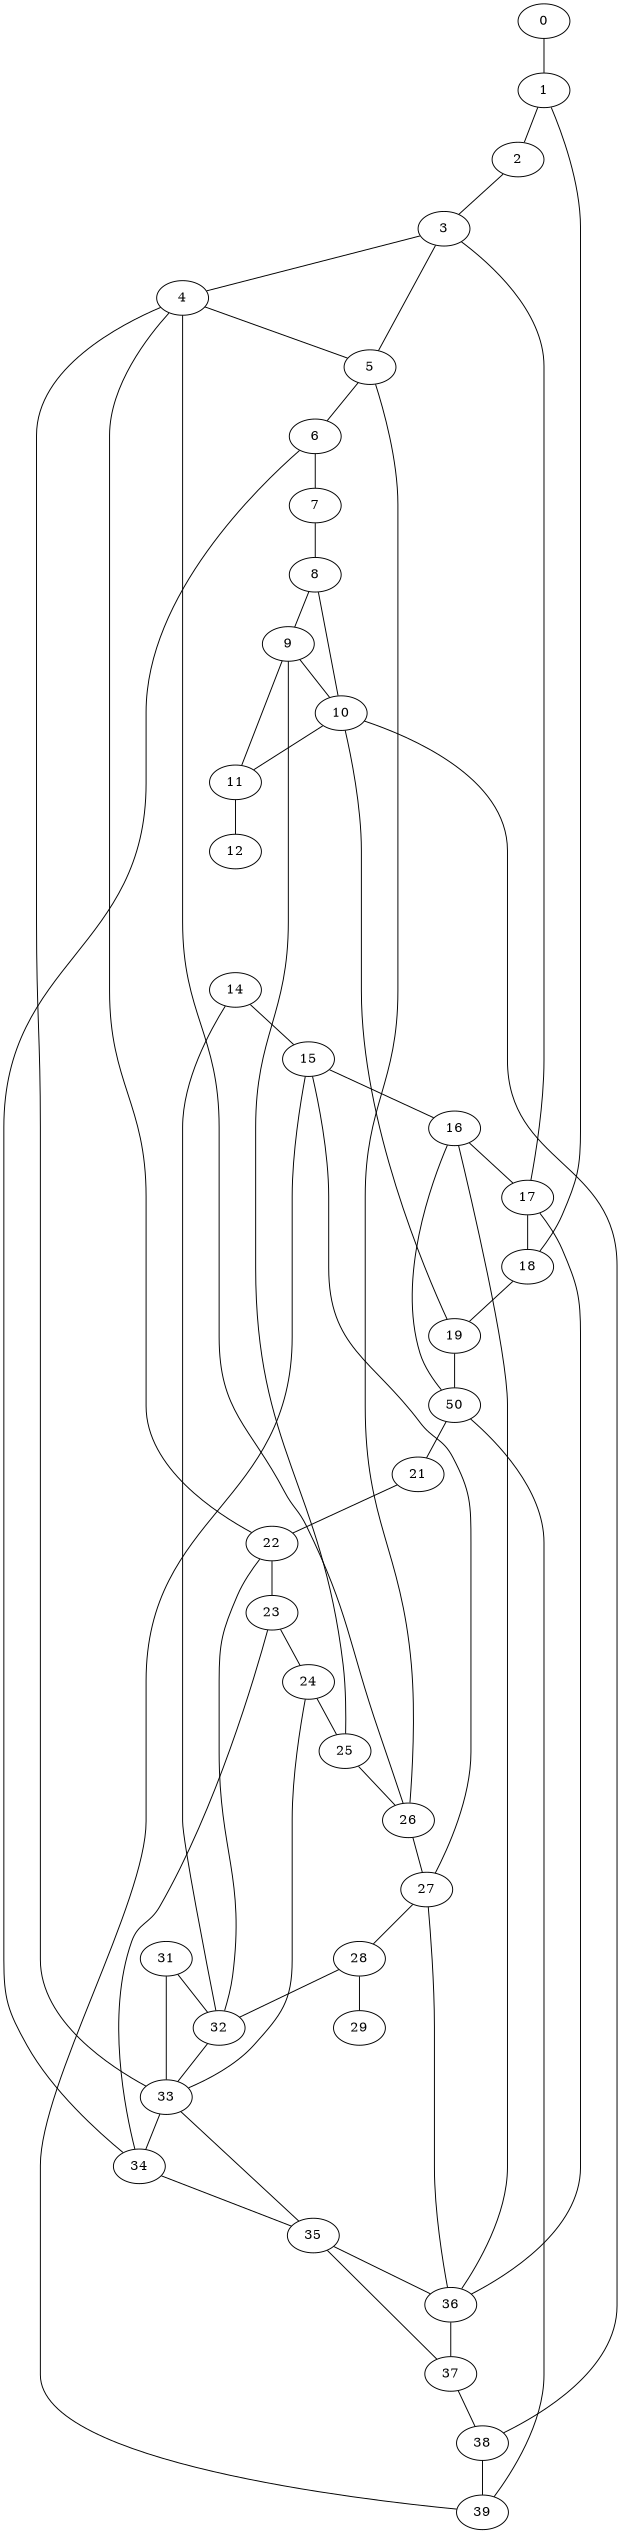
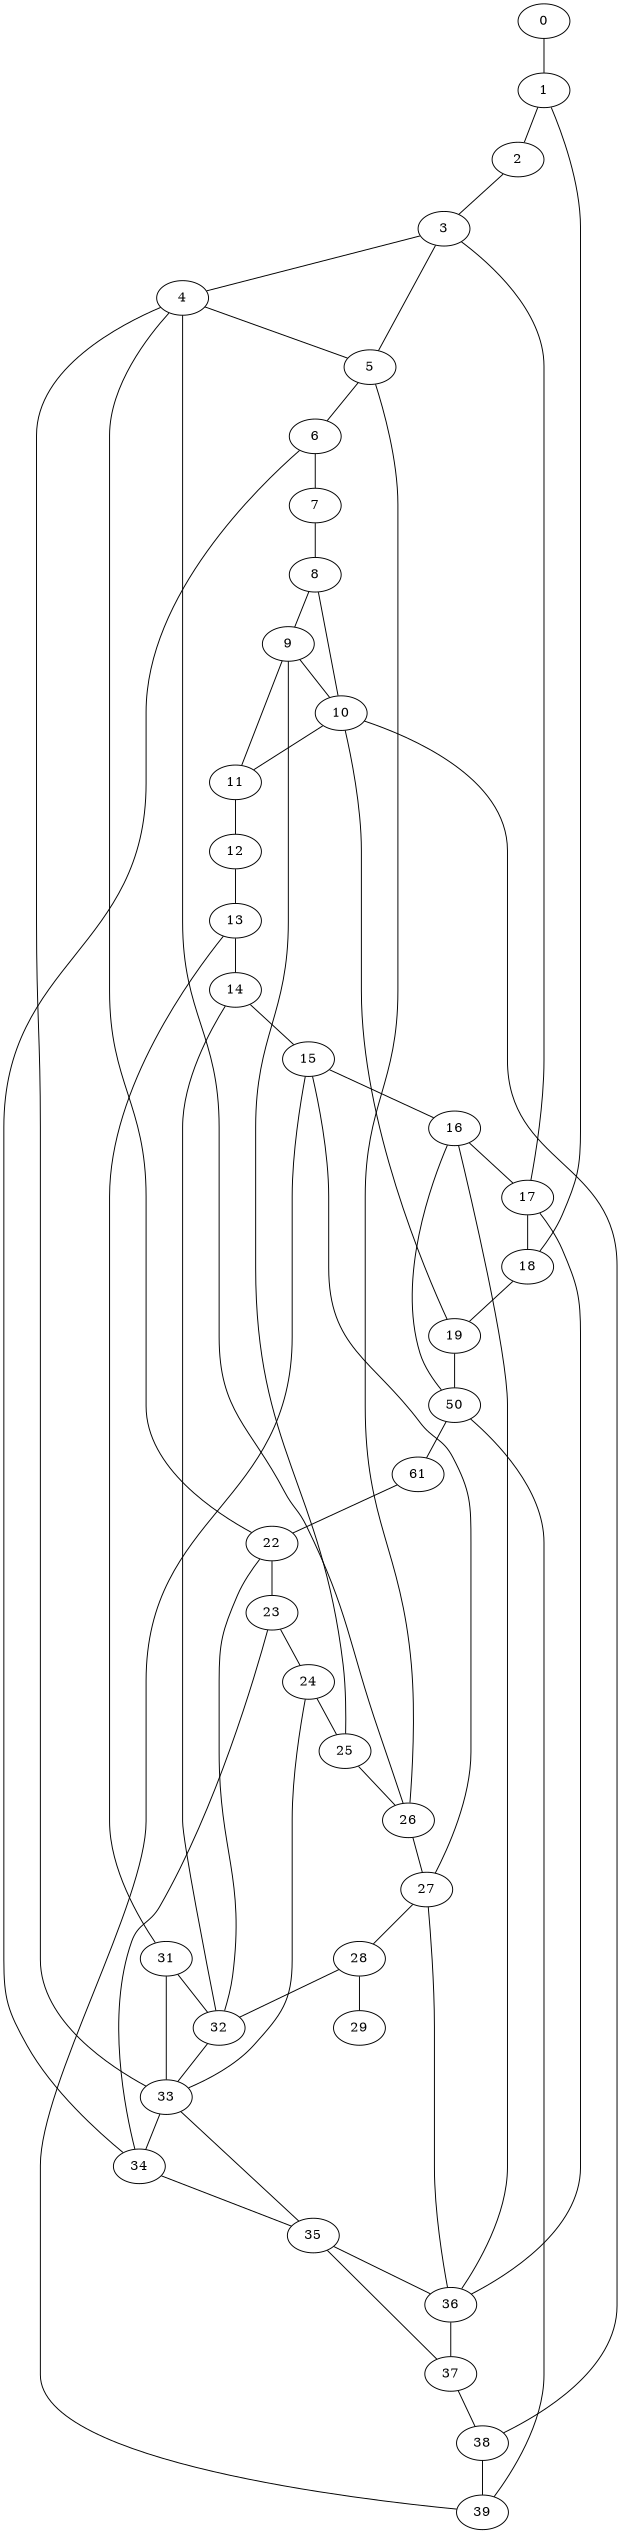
node "13": added
node "21": label "21" -> "61"
